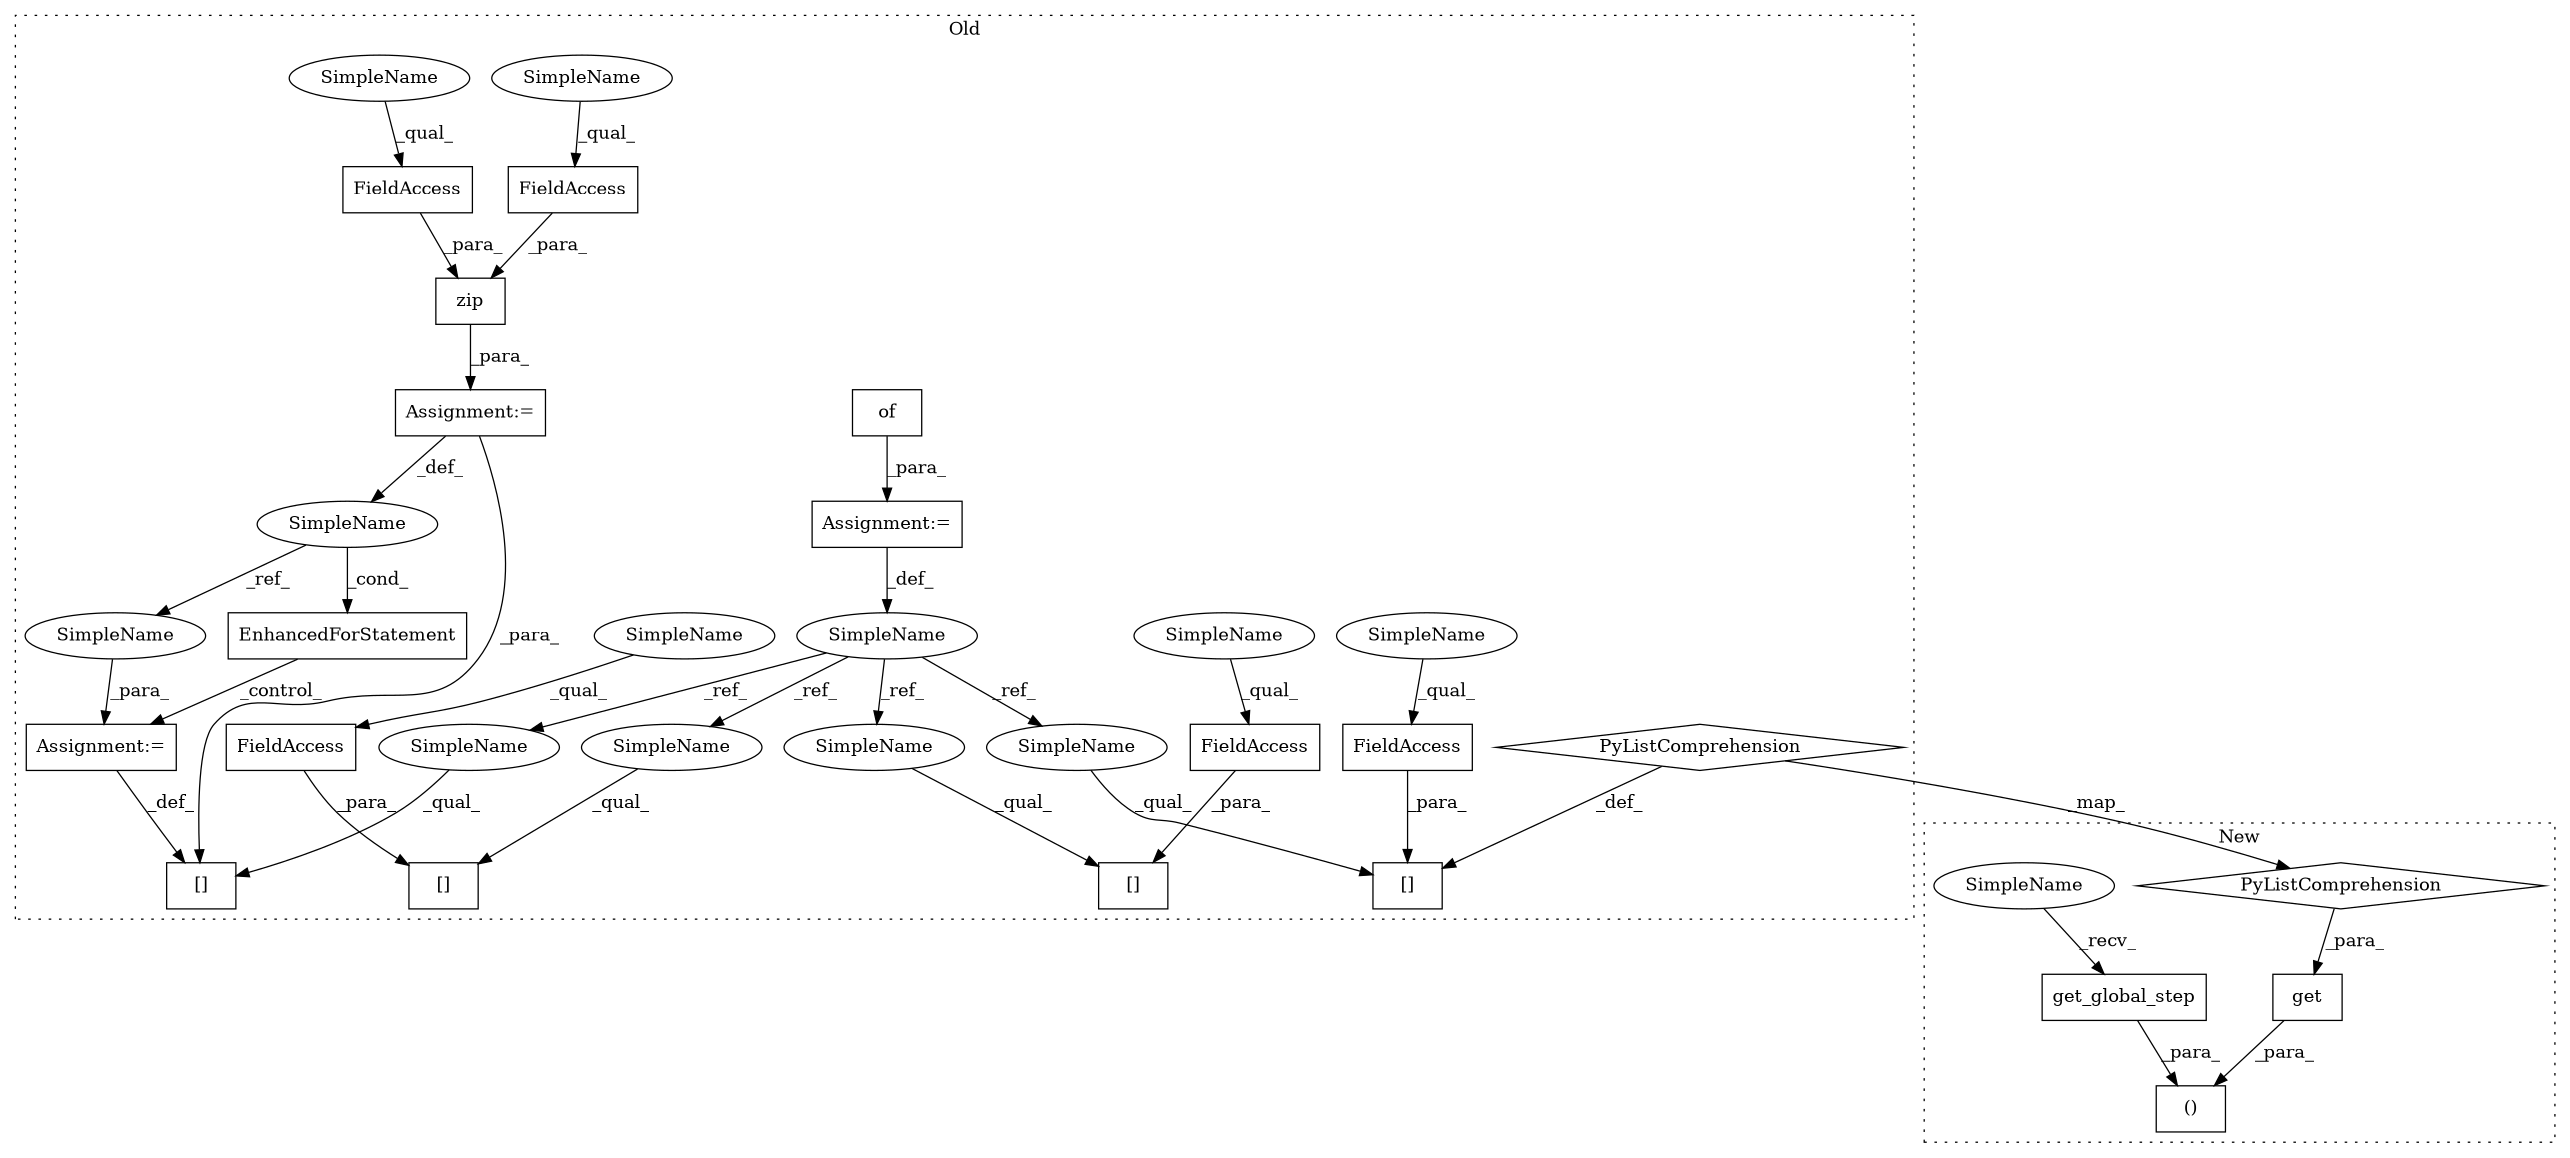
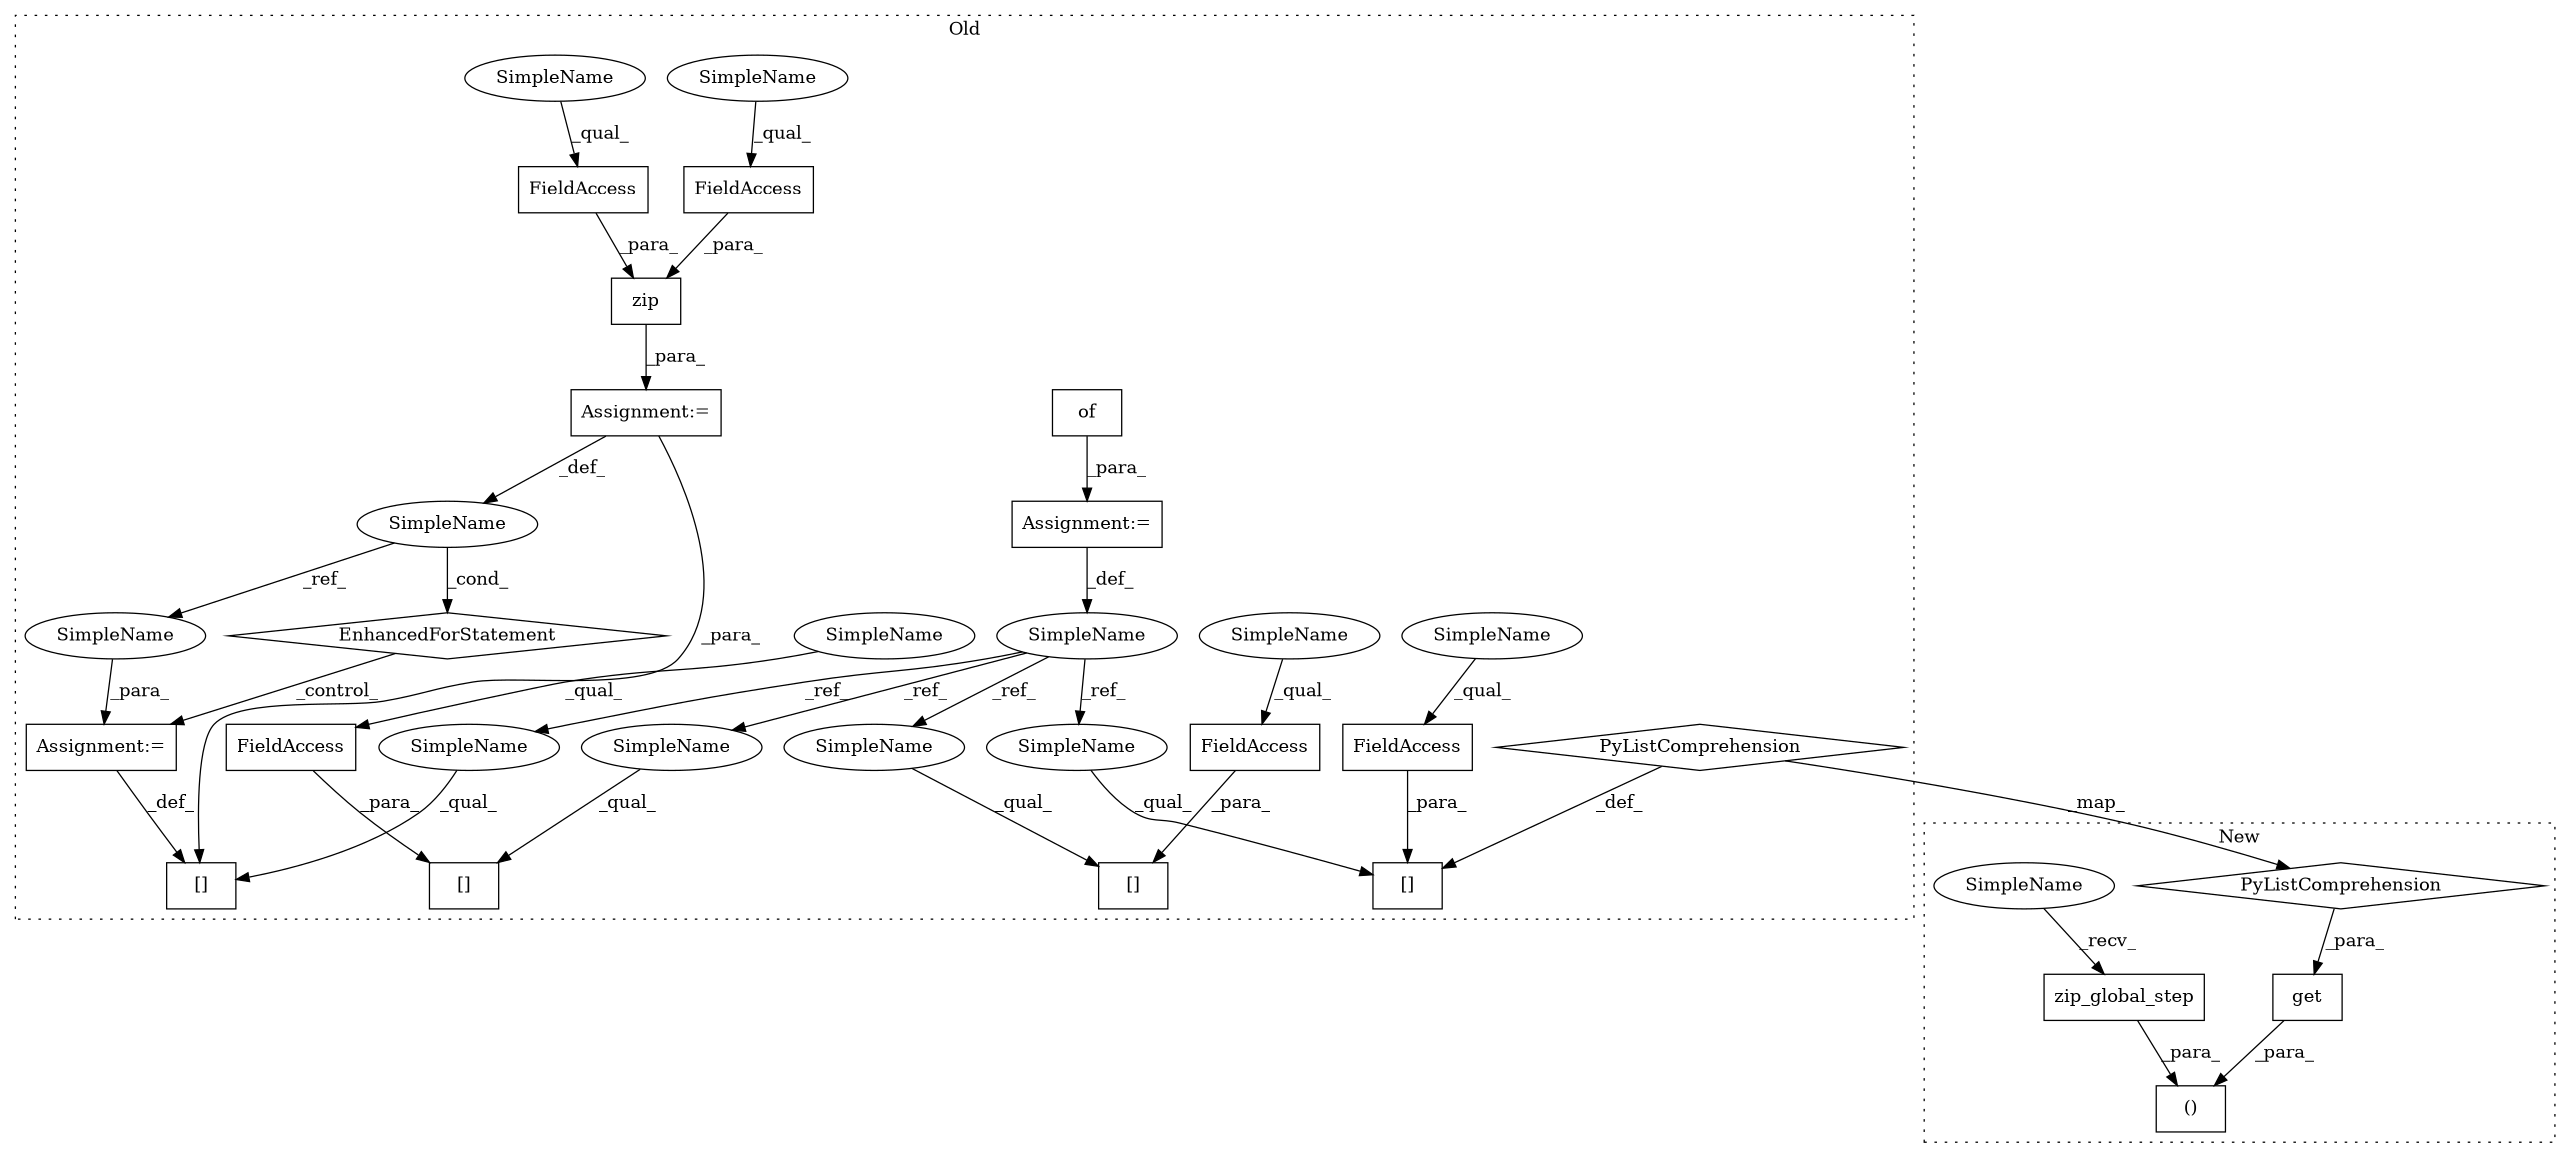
node "EnhancedForStatement": shape box -> diamond
node "get_global_step": label "get_global_step" -> "zip_global_step"
